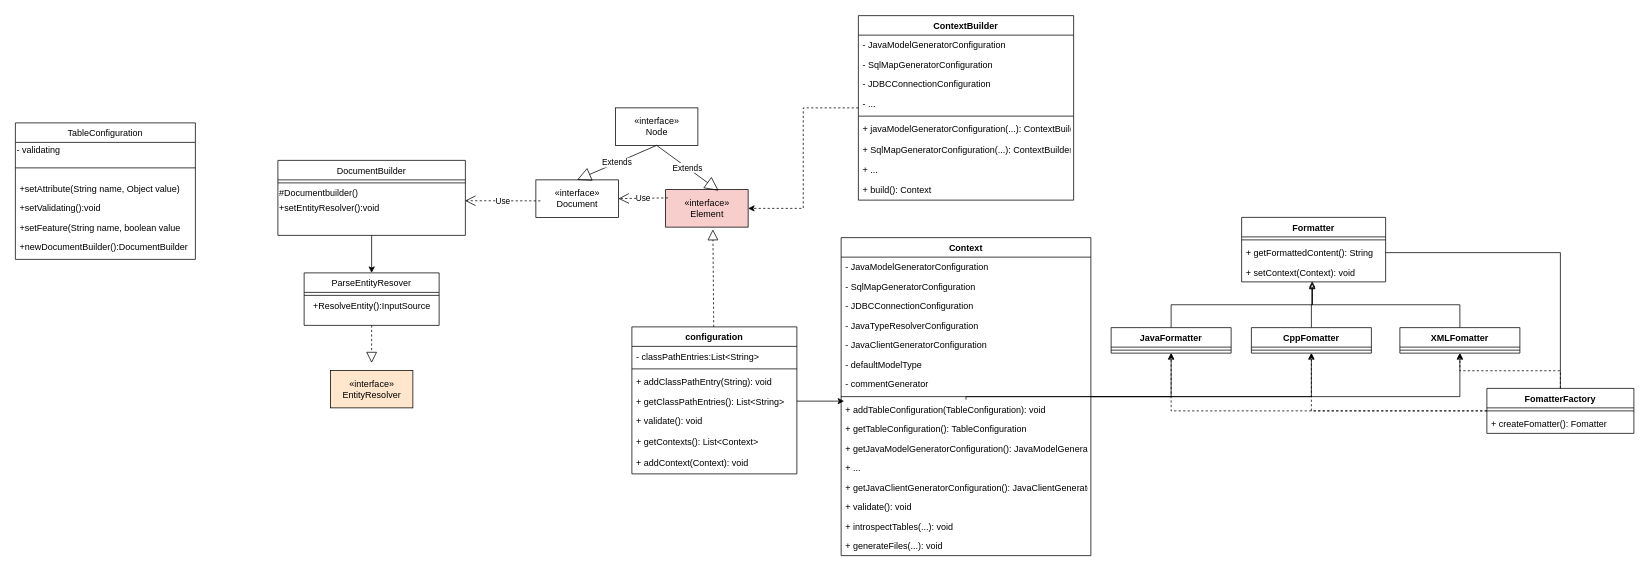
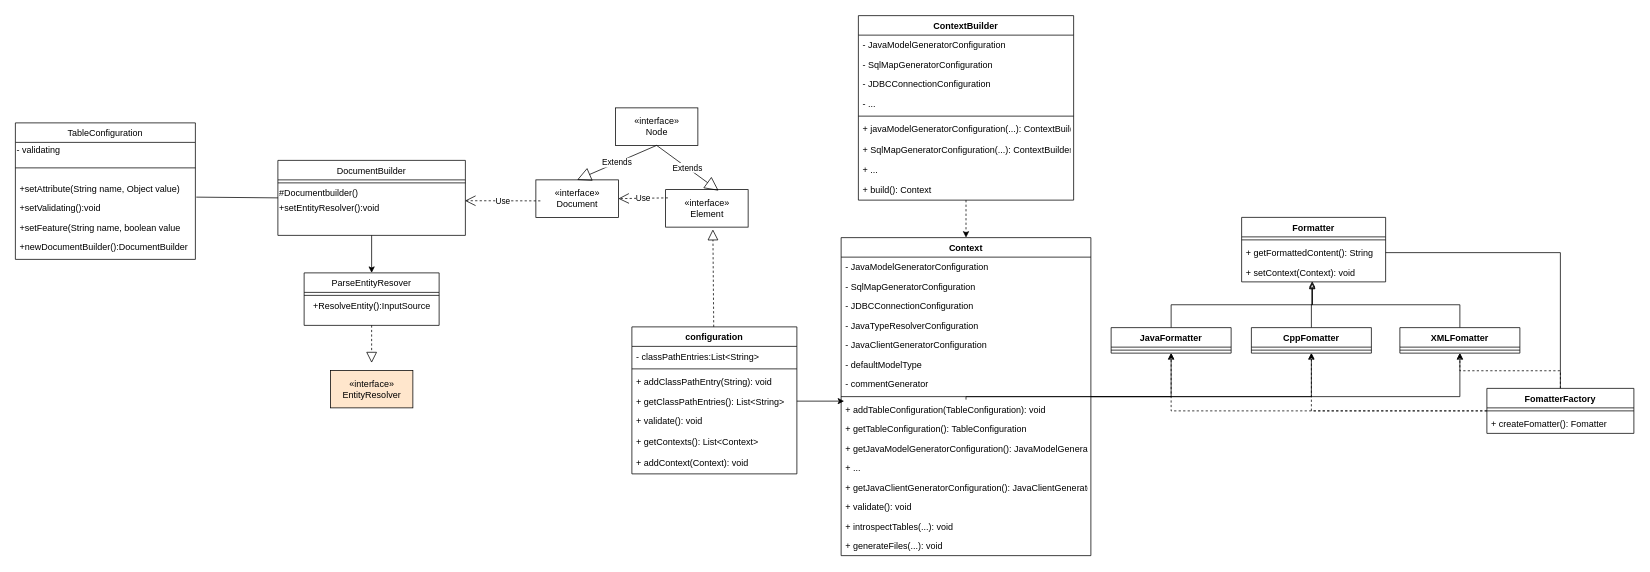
edge "ContextBuilder" -> "«interface» Element": now "ContextBuilder" -> "Context"
edge "+setAttribute(String name, Object value)" -- "DocumentBuilder": added
node "«interface» Element": fillcolor #f8cecc -> #ffffff
